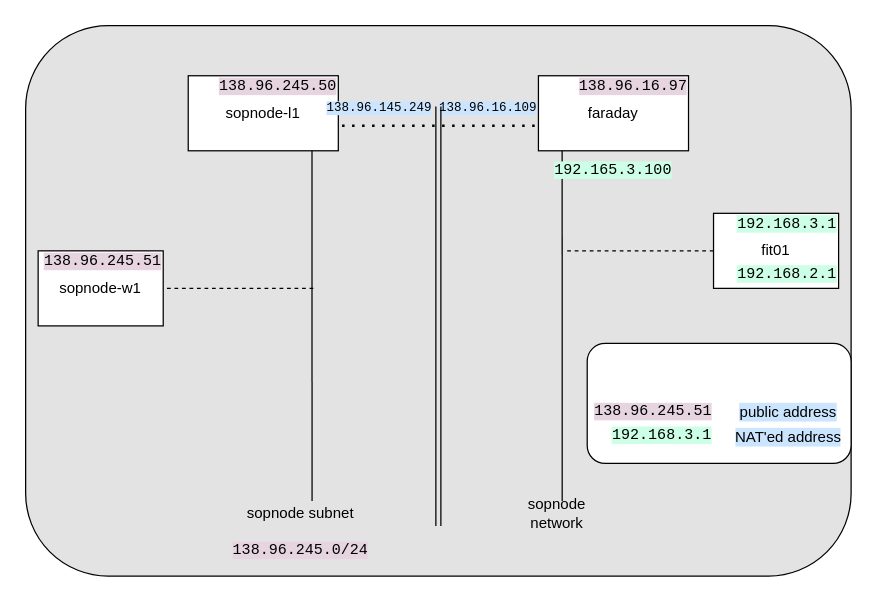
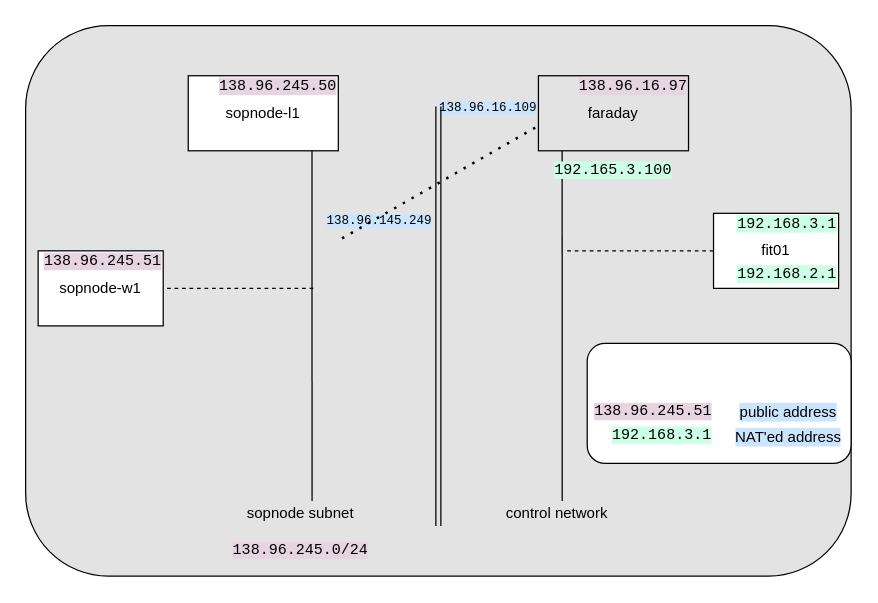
node "138.96.145.249": moved (379, 107) -> (379, 219)
node "faraday": fillcolor #ffffff -> #e3e3e3
node "sopnode network": label "sopnode network" -> "control network"
